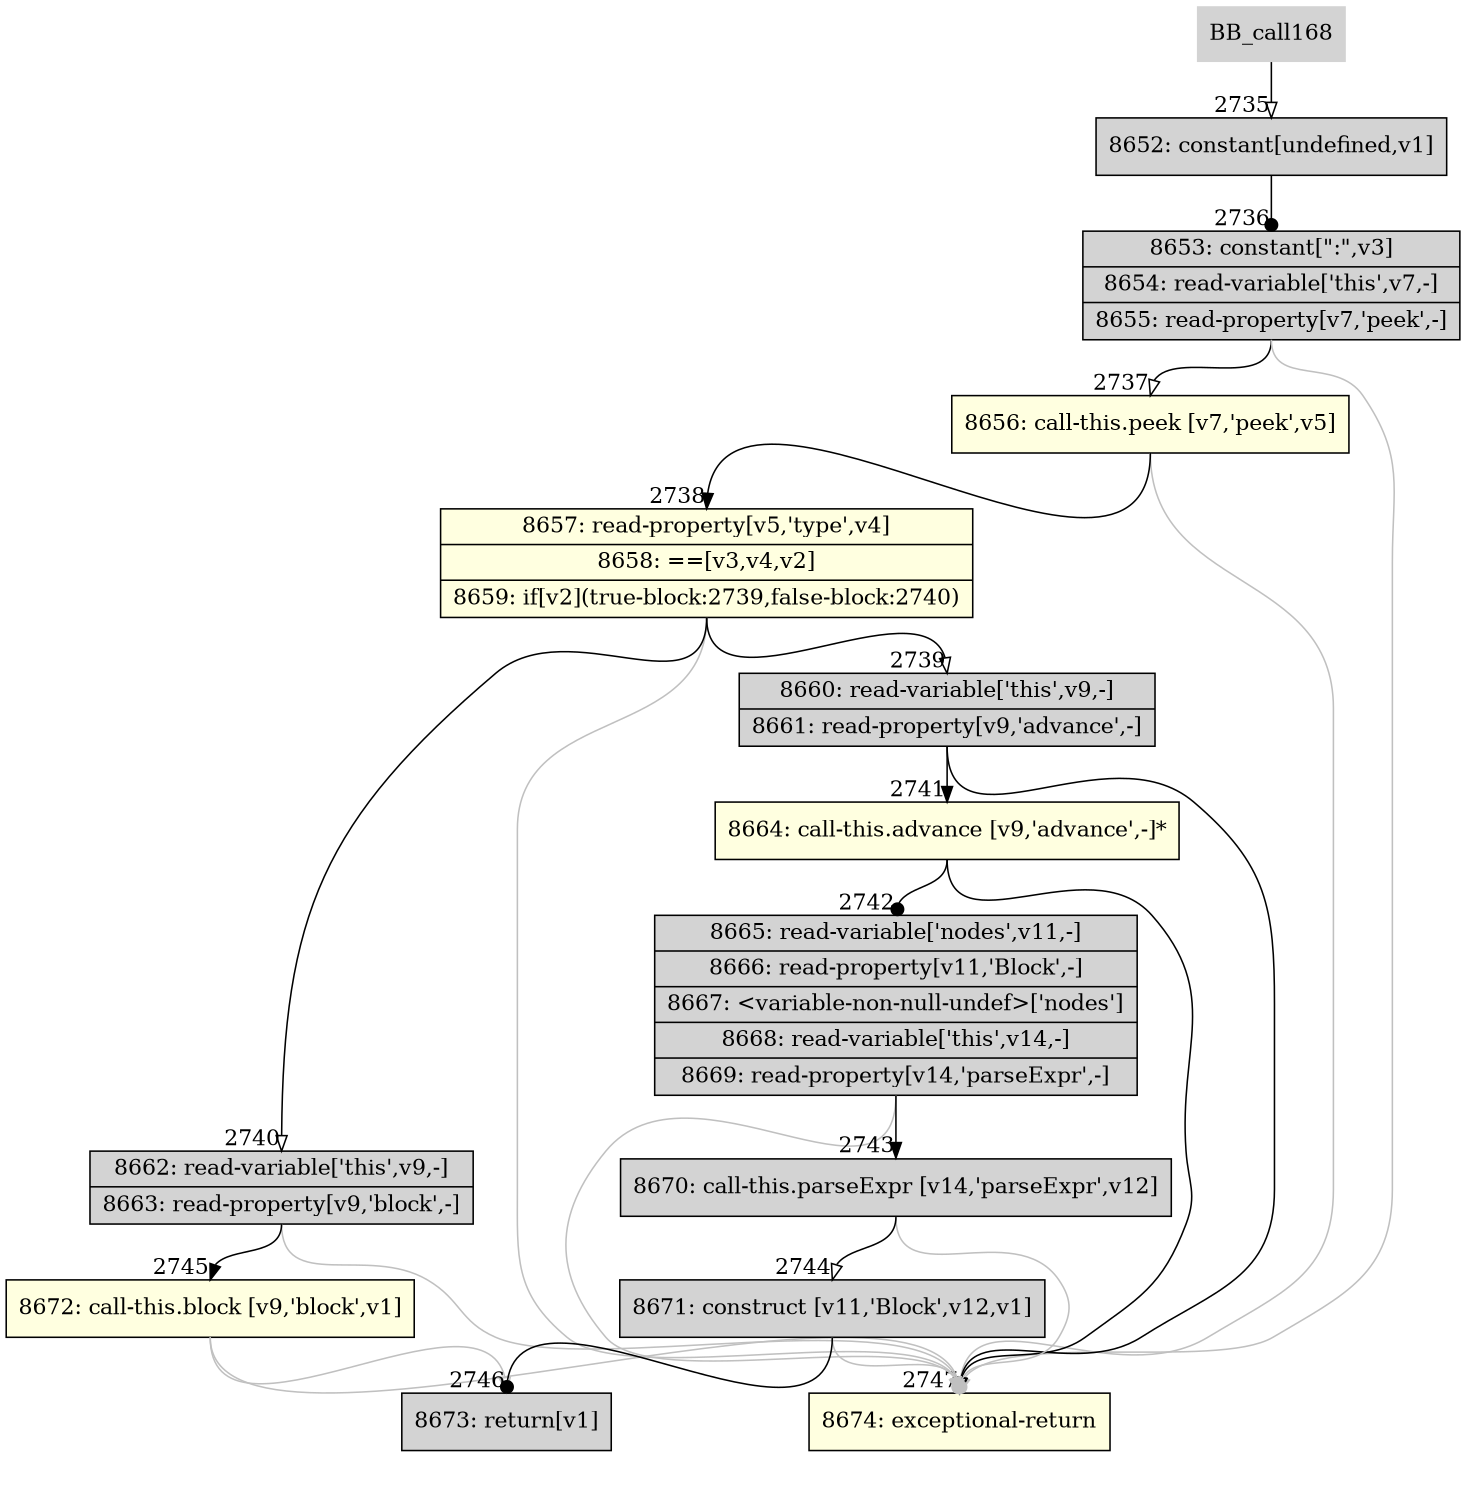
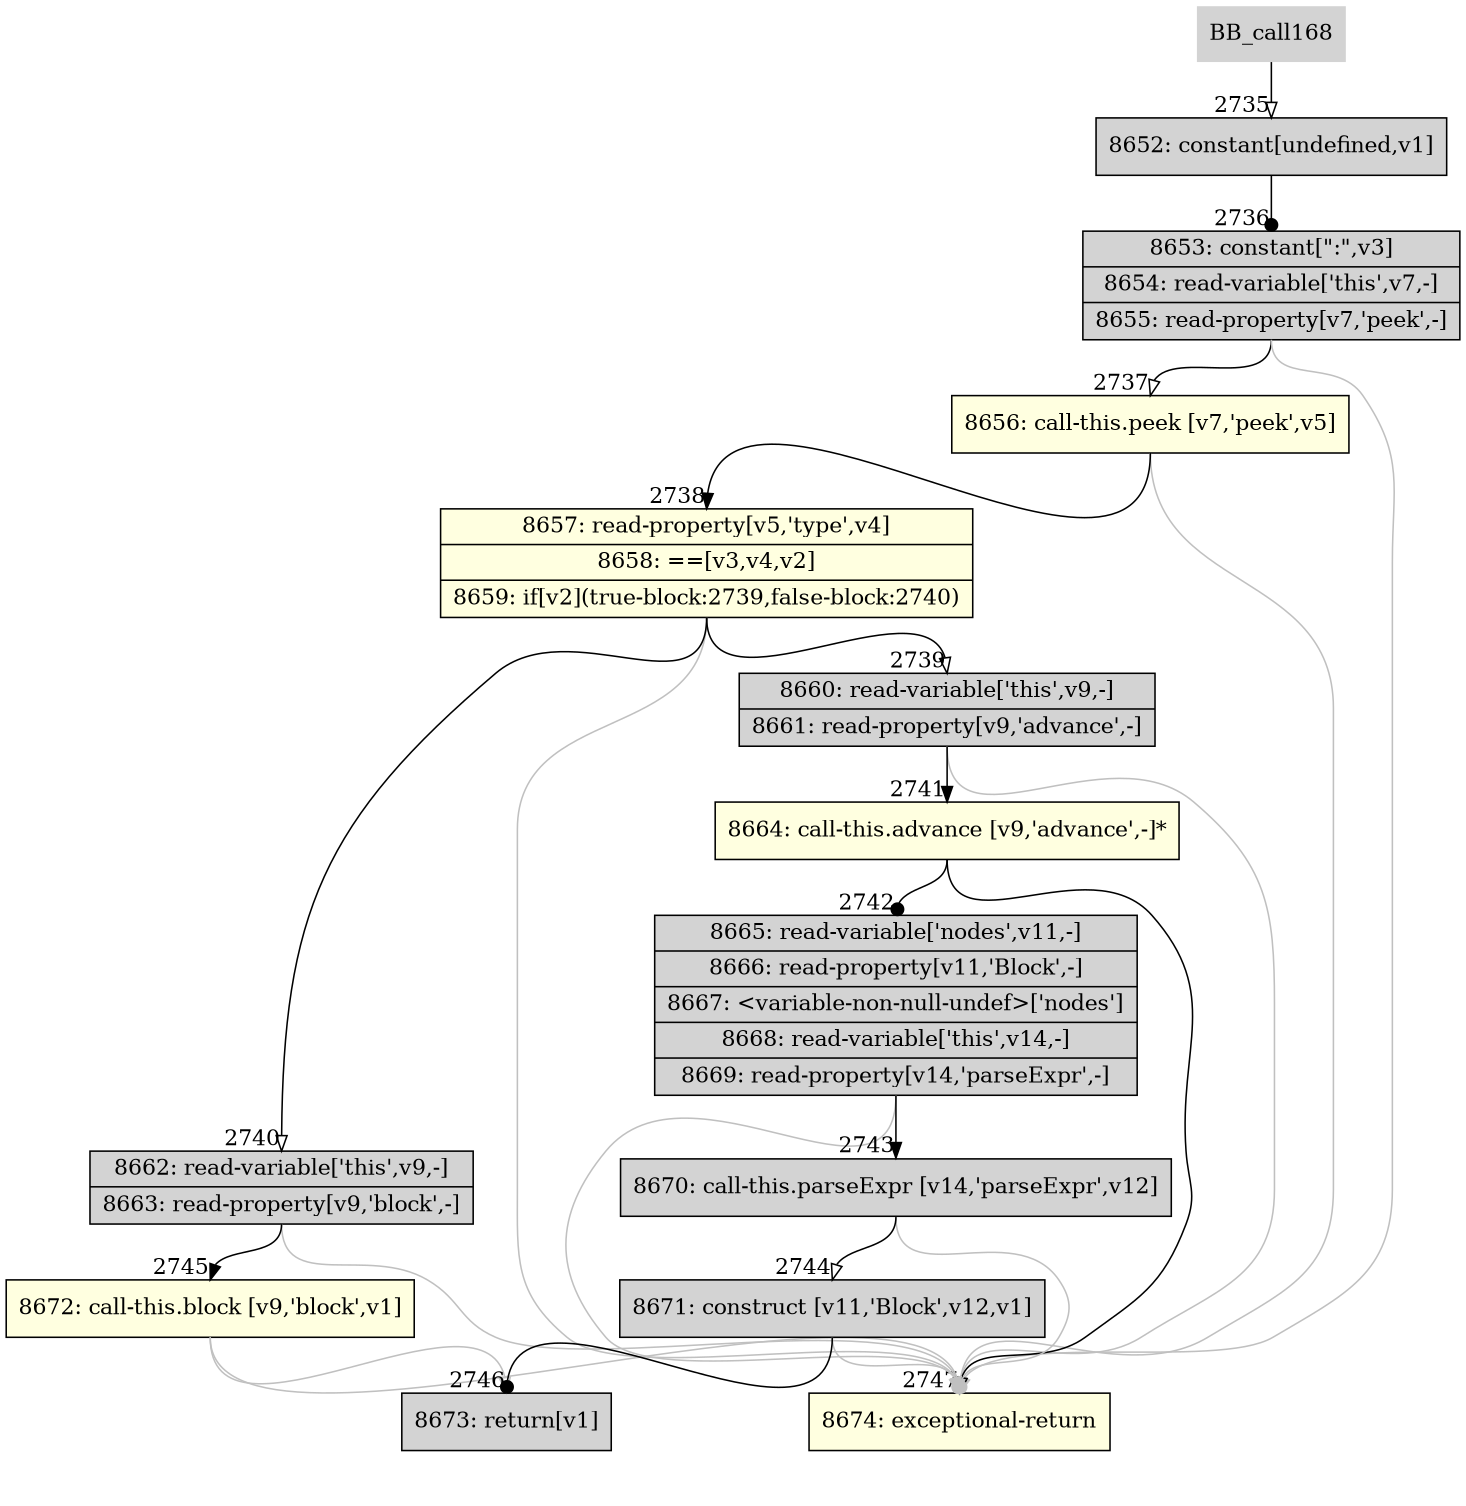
edge "8660: read-variable['this',v9,-]" -> "8674: exceptional-return": color black -> gray
